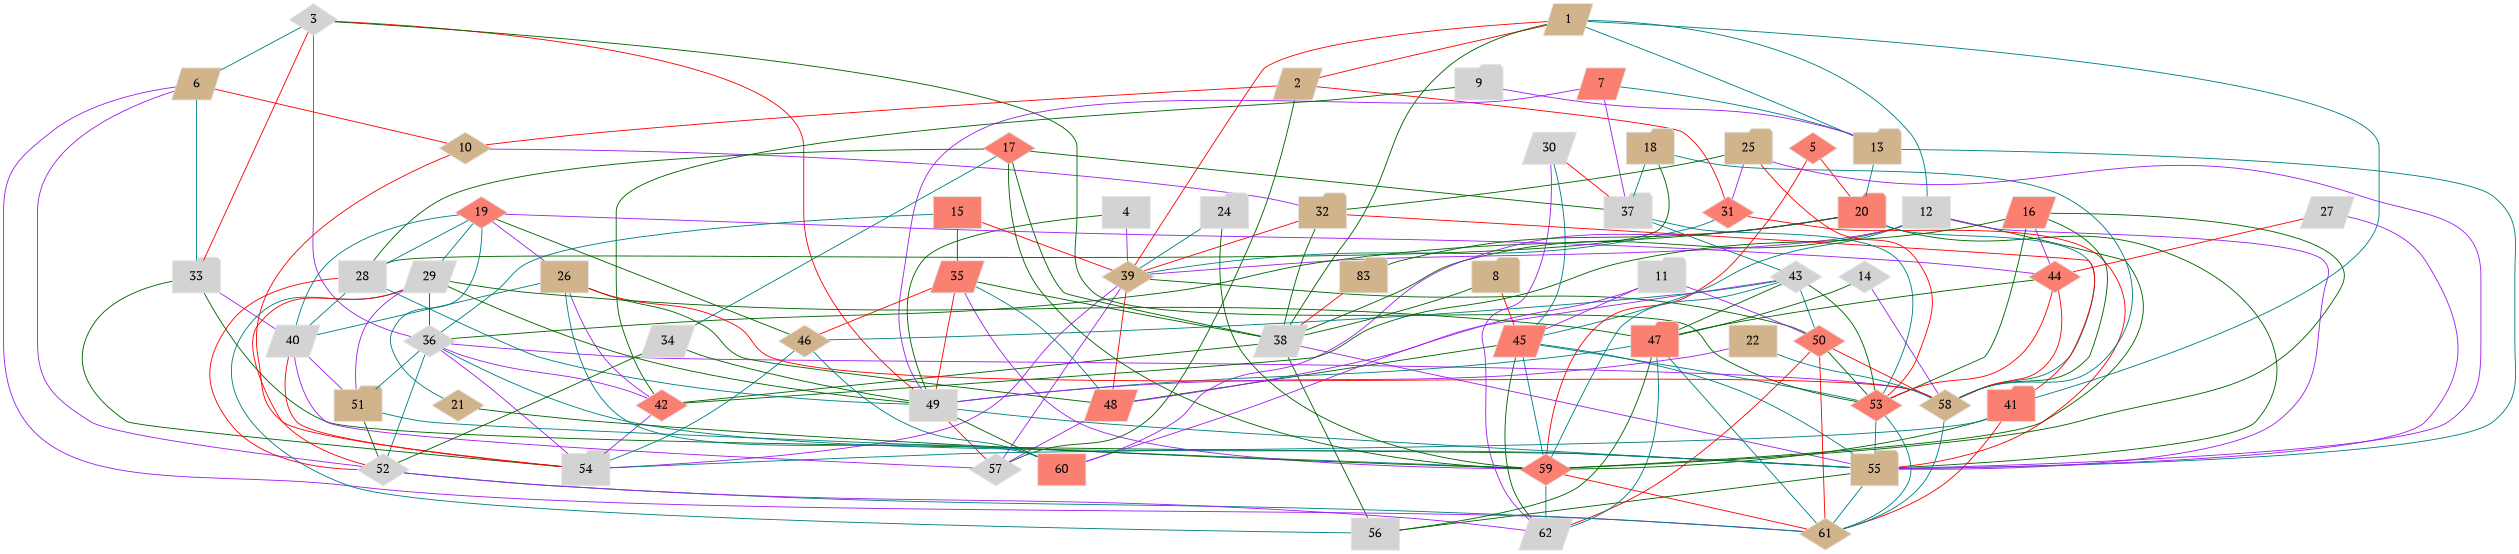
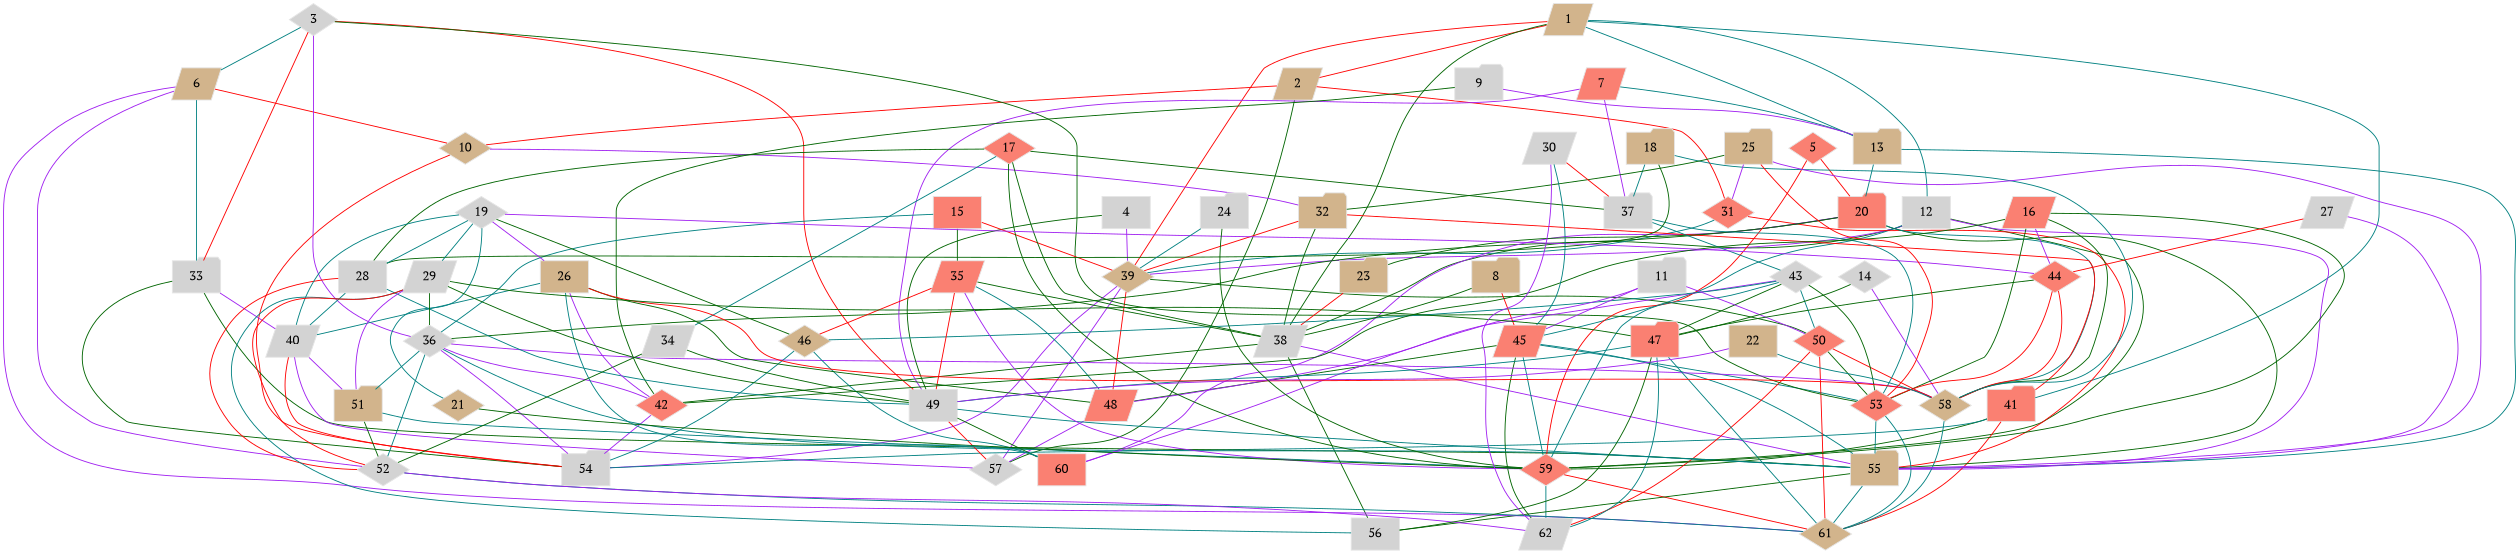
node "19": fillcolor salmon -> lightgrey
node "83": label "83" -> "23"
